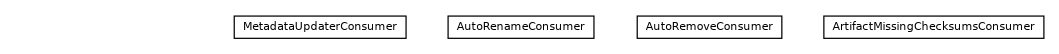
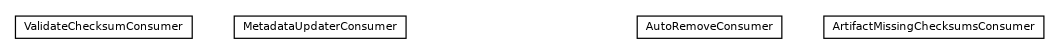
node "ValidateChecksumConsumer": added
node "AutoRenameConsumer": removed
